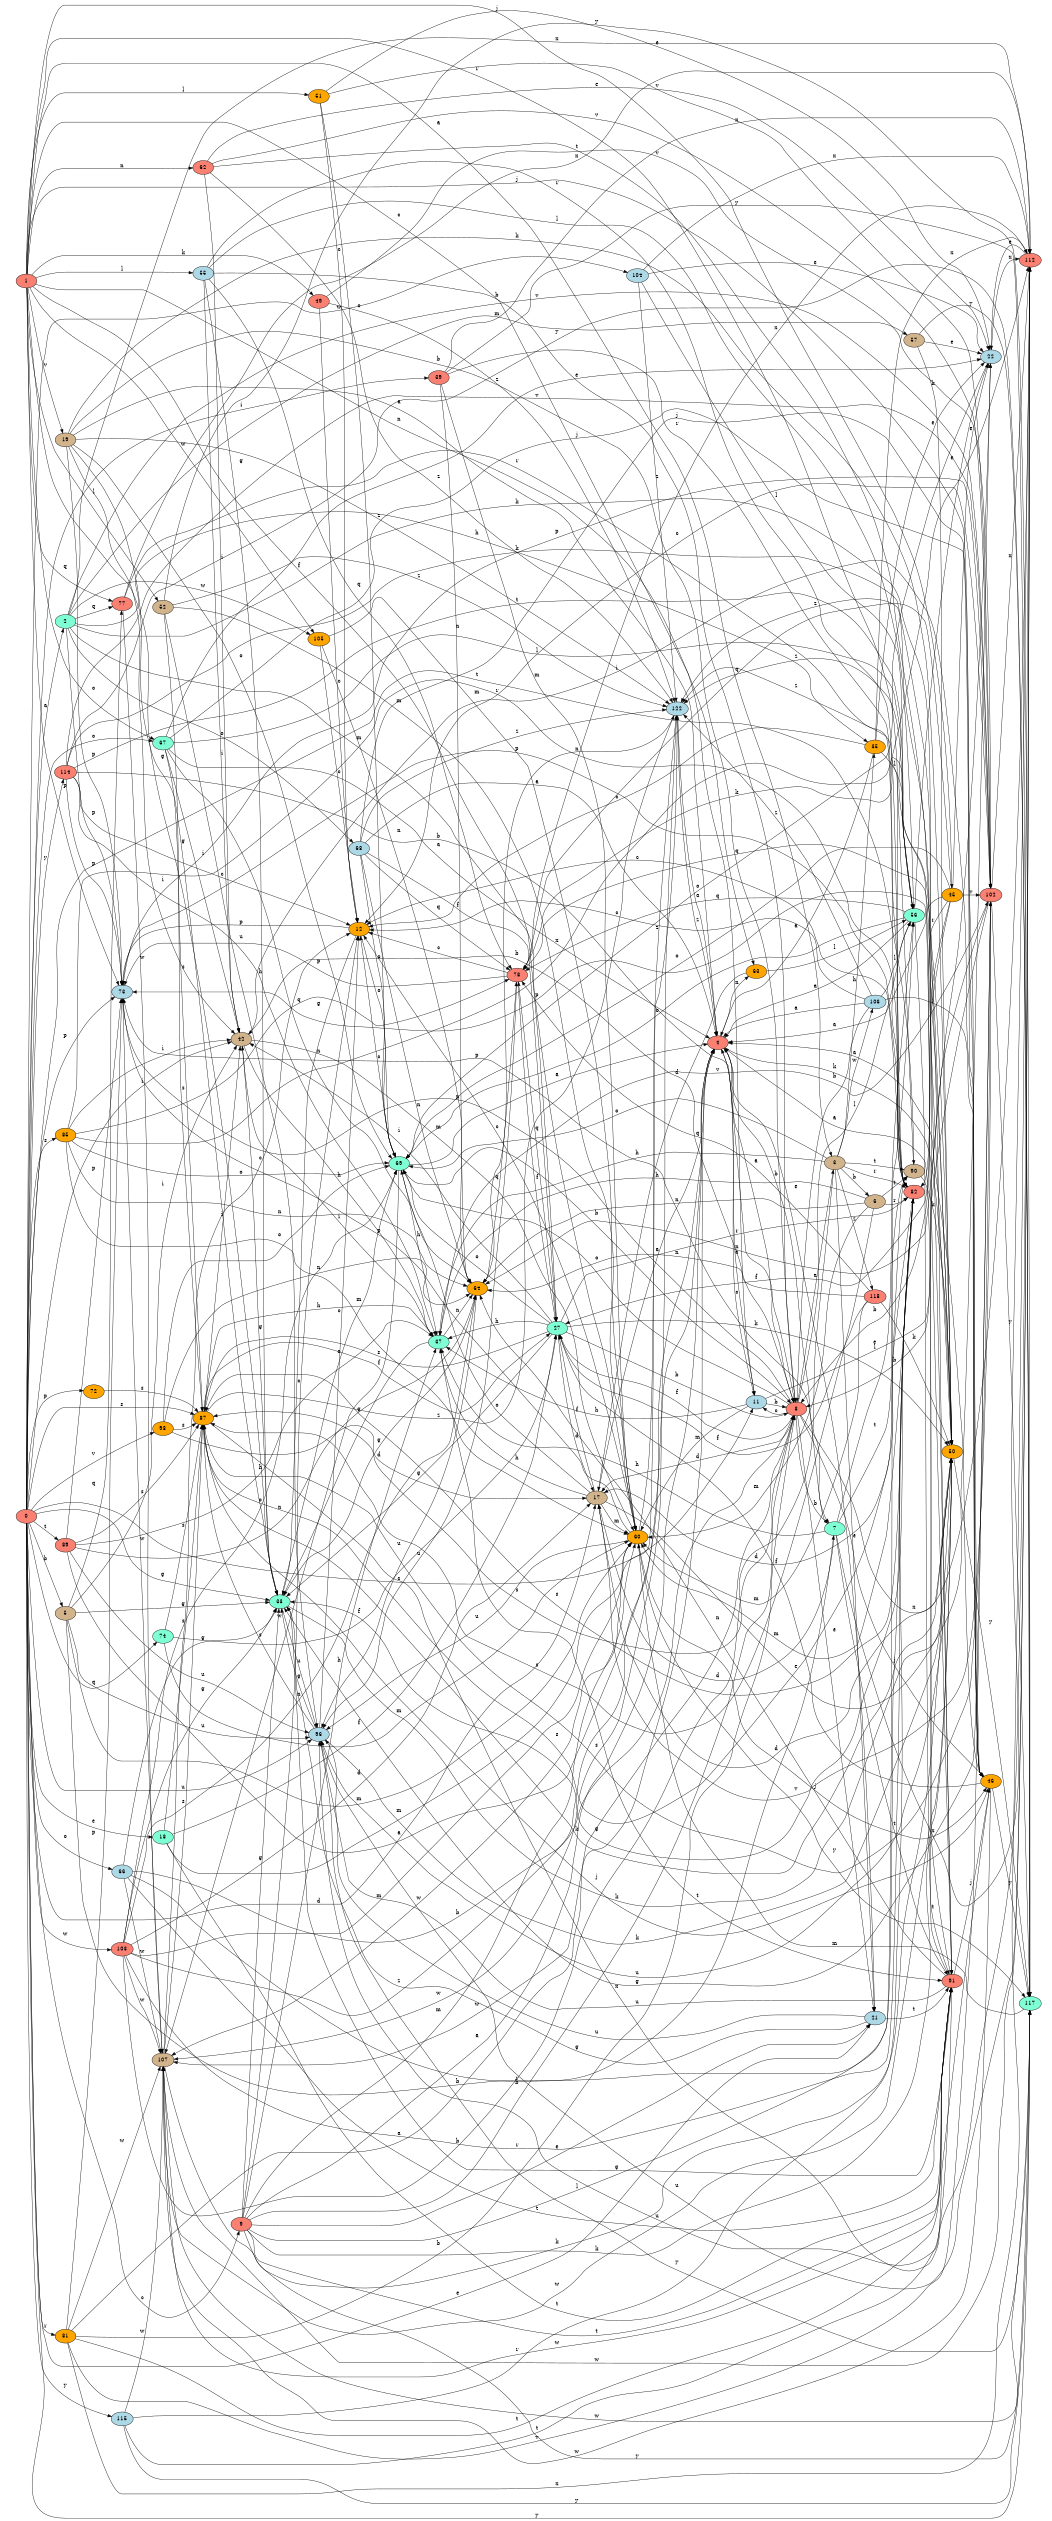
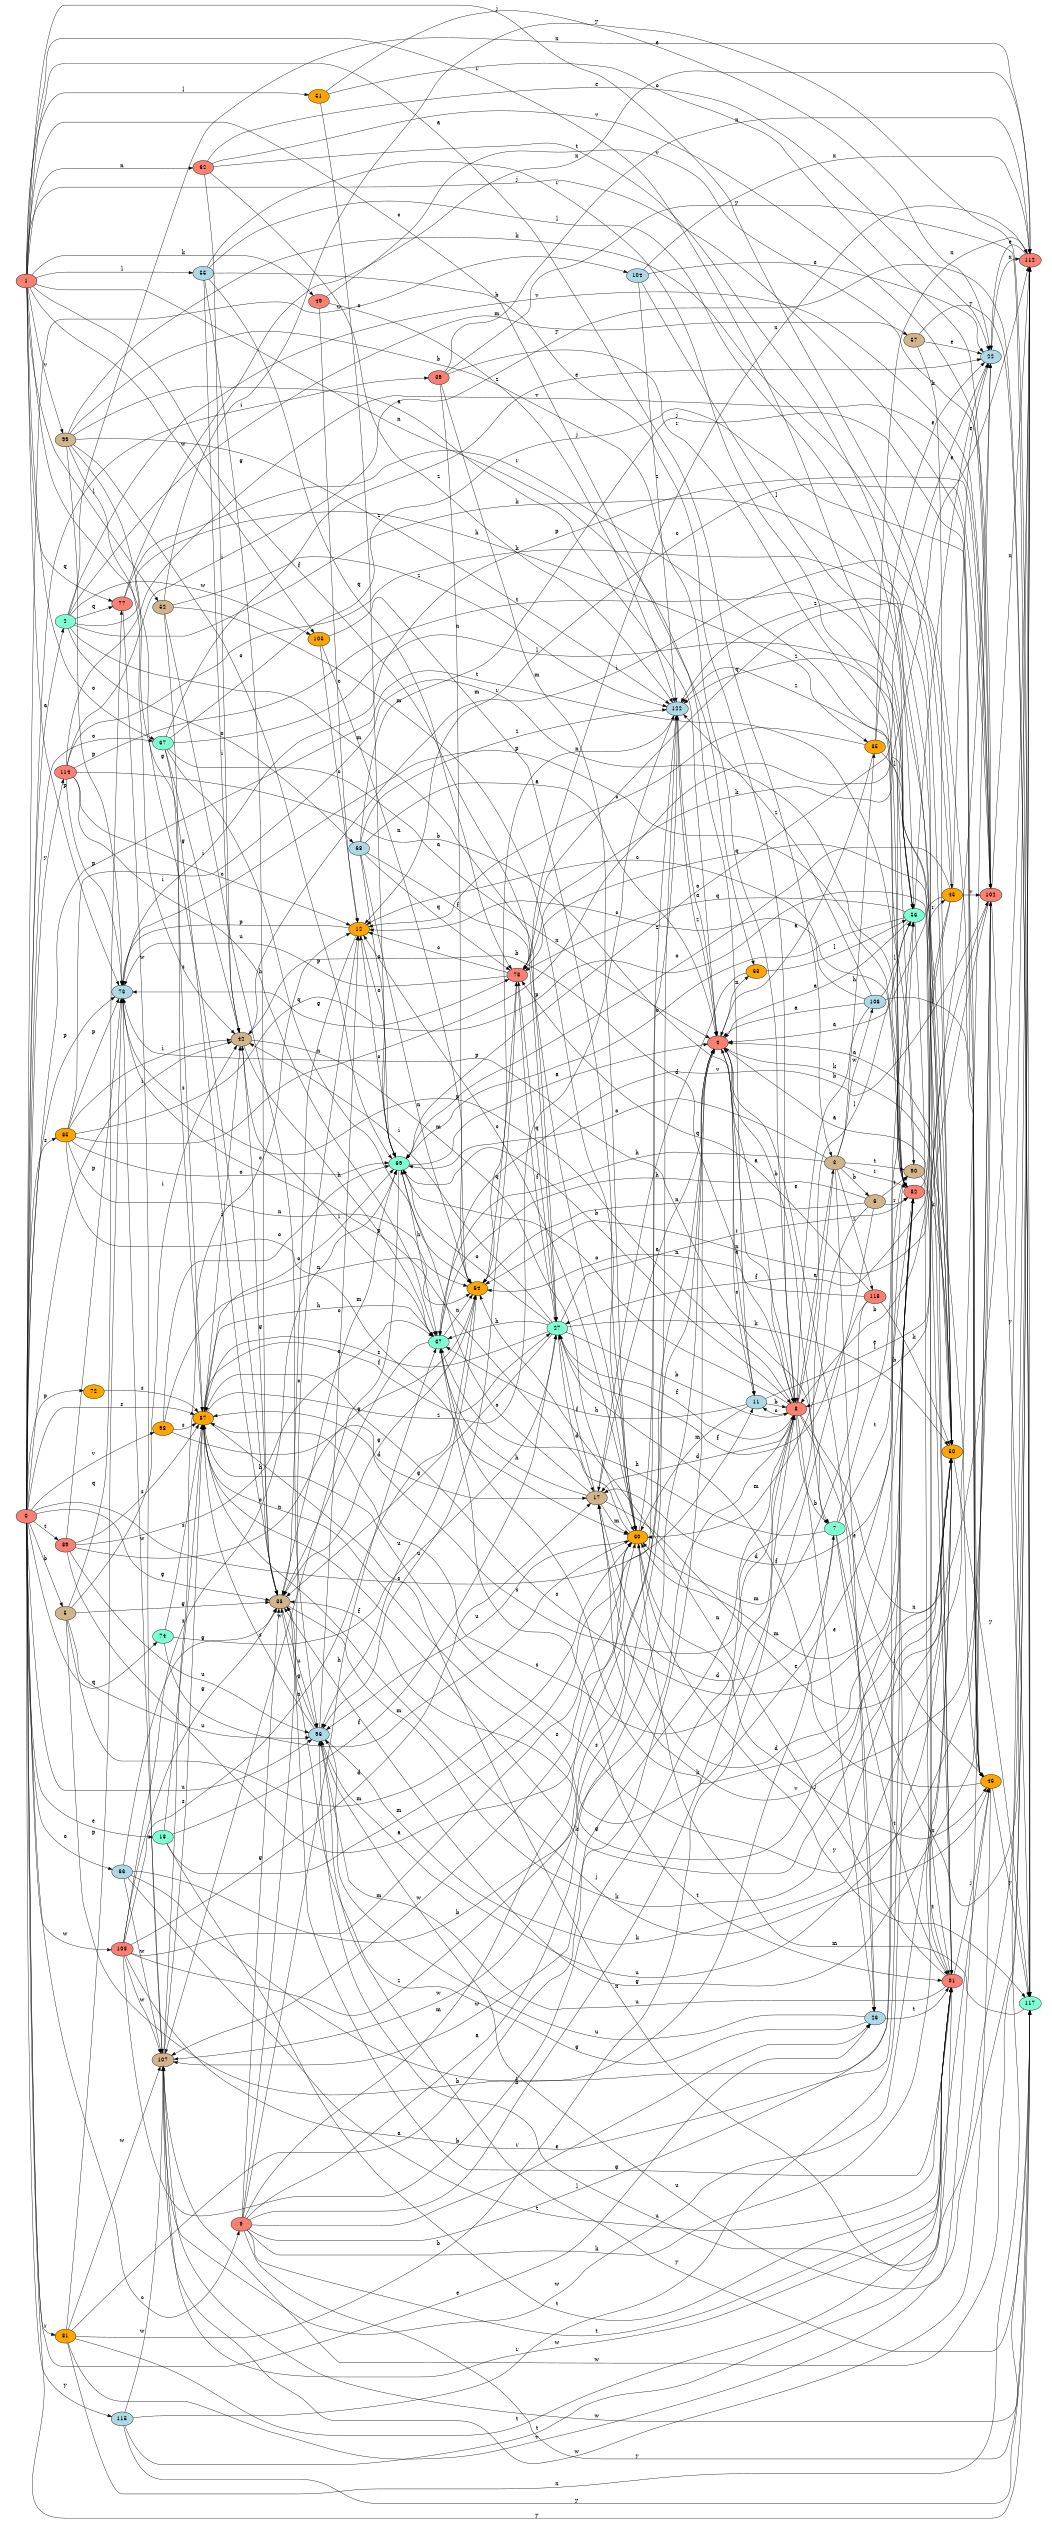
edge "51" -> "102": label "v" -> "o"
node "19": label "19" -> "99"
edge "51" -> "12": removed, label "c"
edge "2" -> "73": now "85" -> "73"
edge "45" -> "82": reversed
edge "87" -> "69": added, label "o"
node "33": fillcolor aquamarine -> tan
edge "0" -> "17": removed, label "d"
node "21": label "21" -> "26"
edge "107" -> "50": now "37" -> "50"
